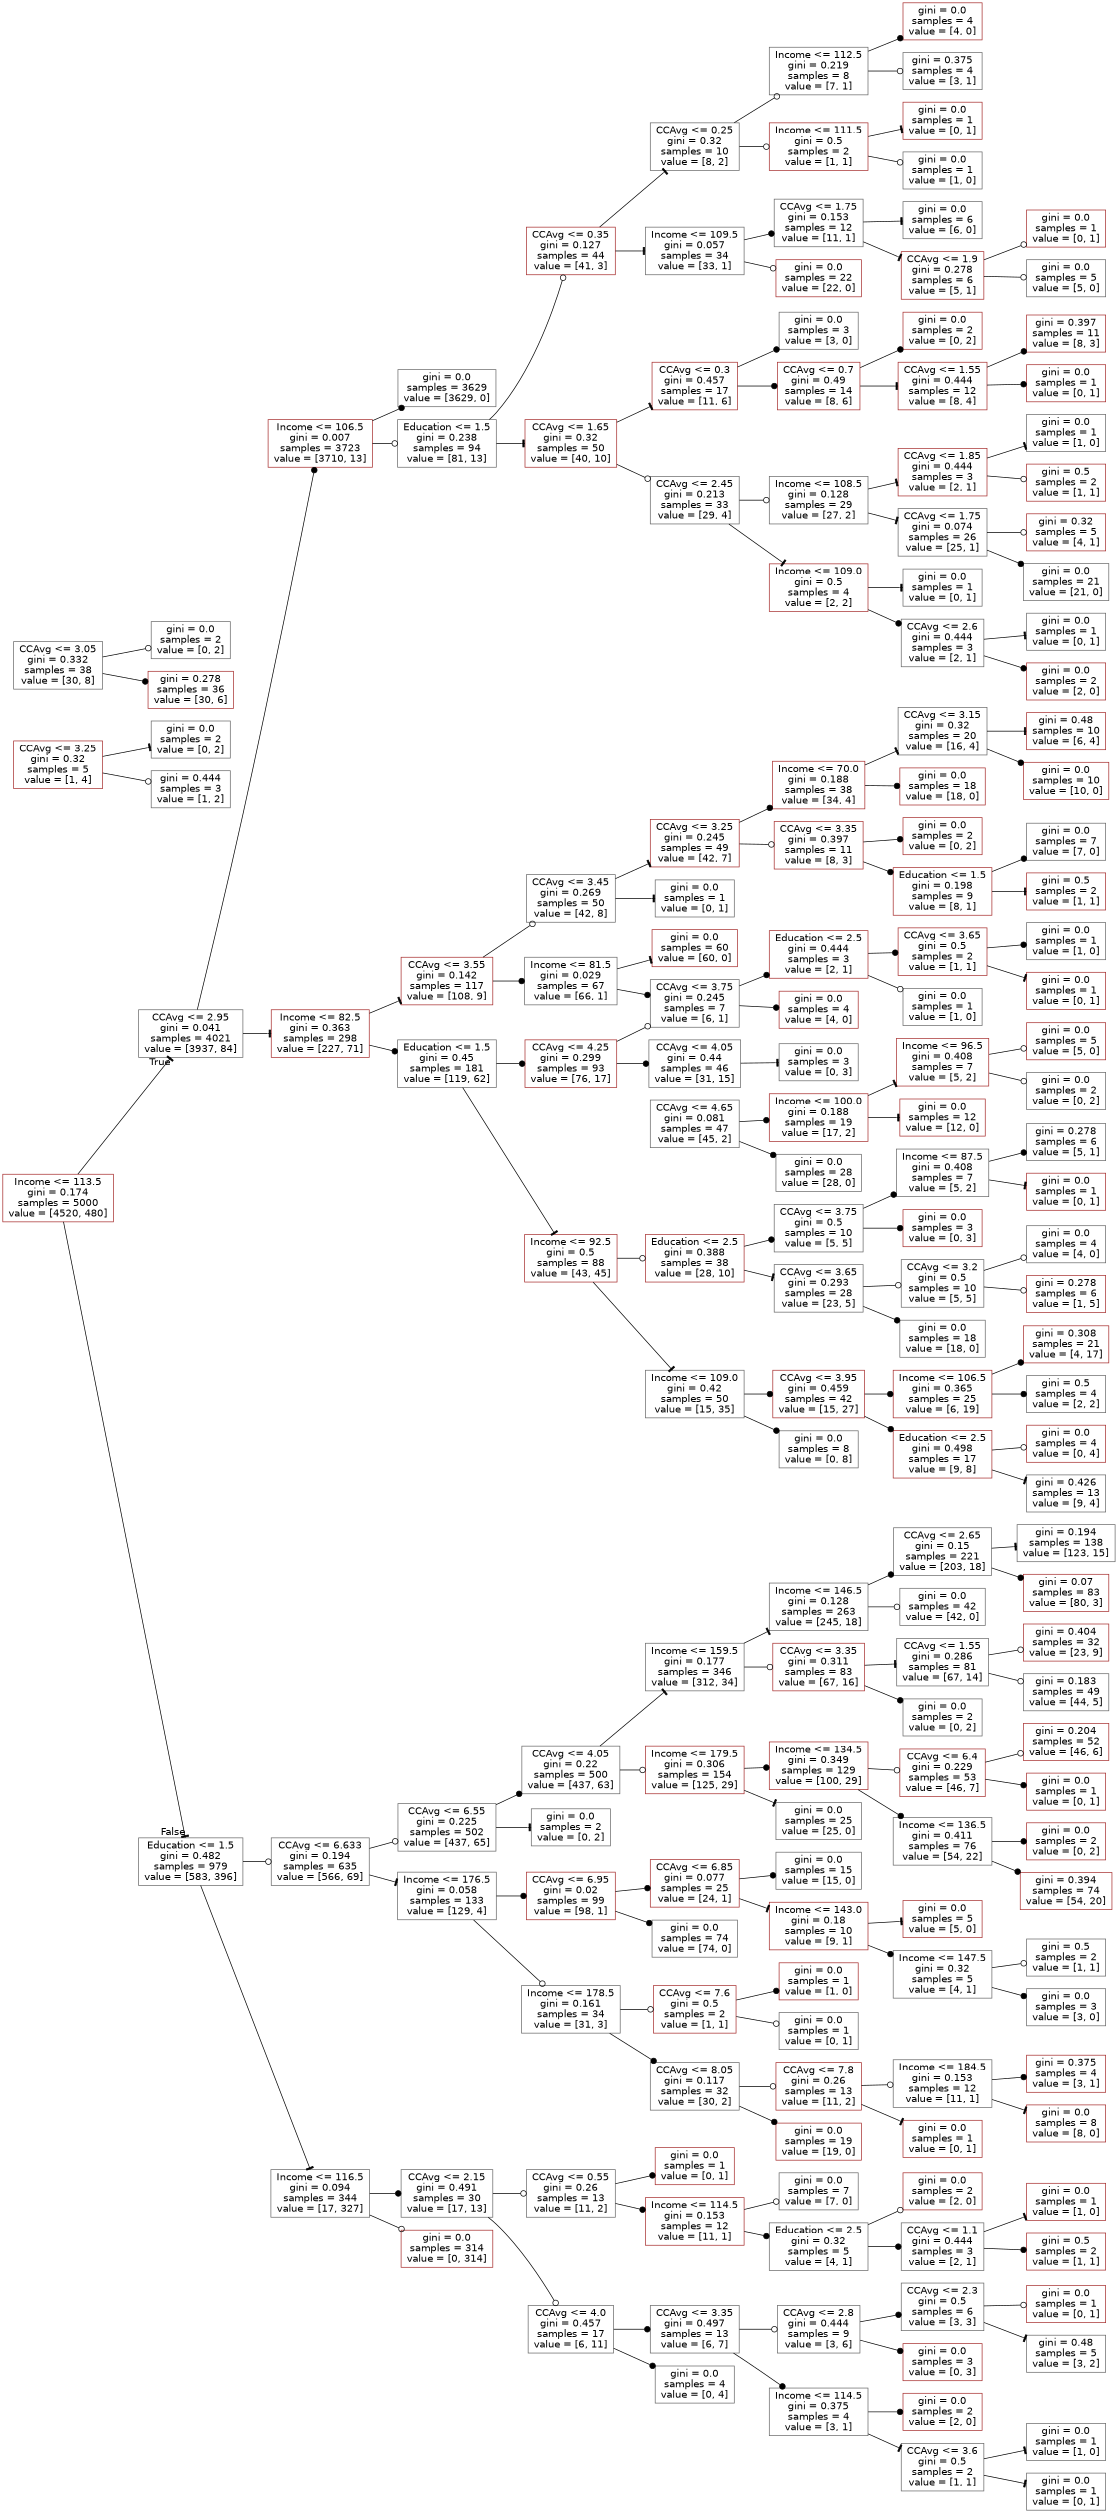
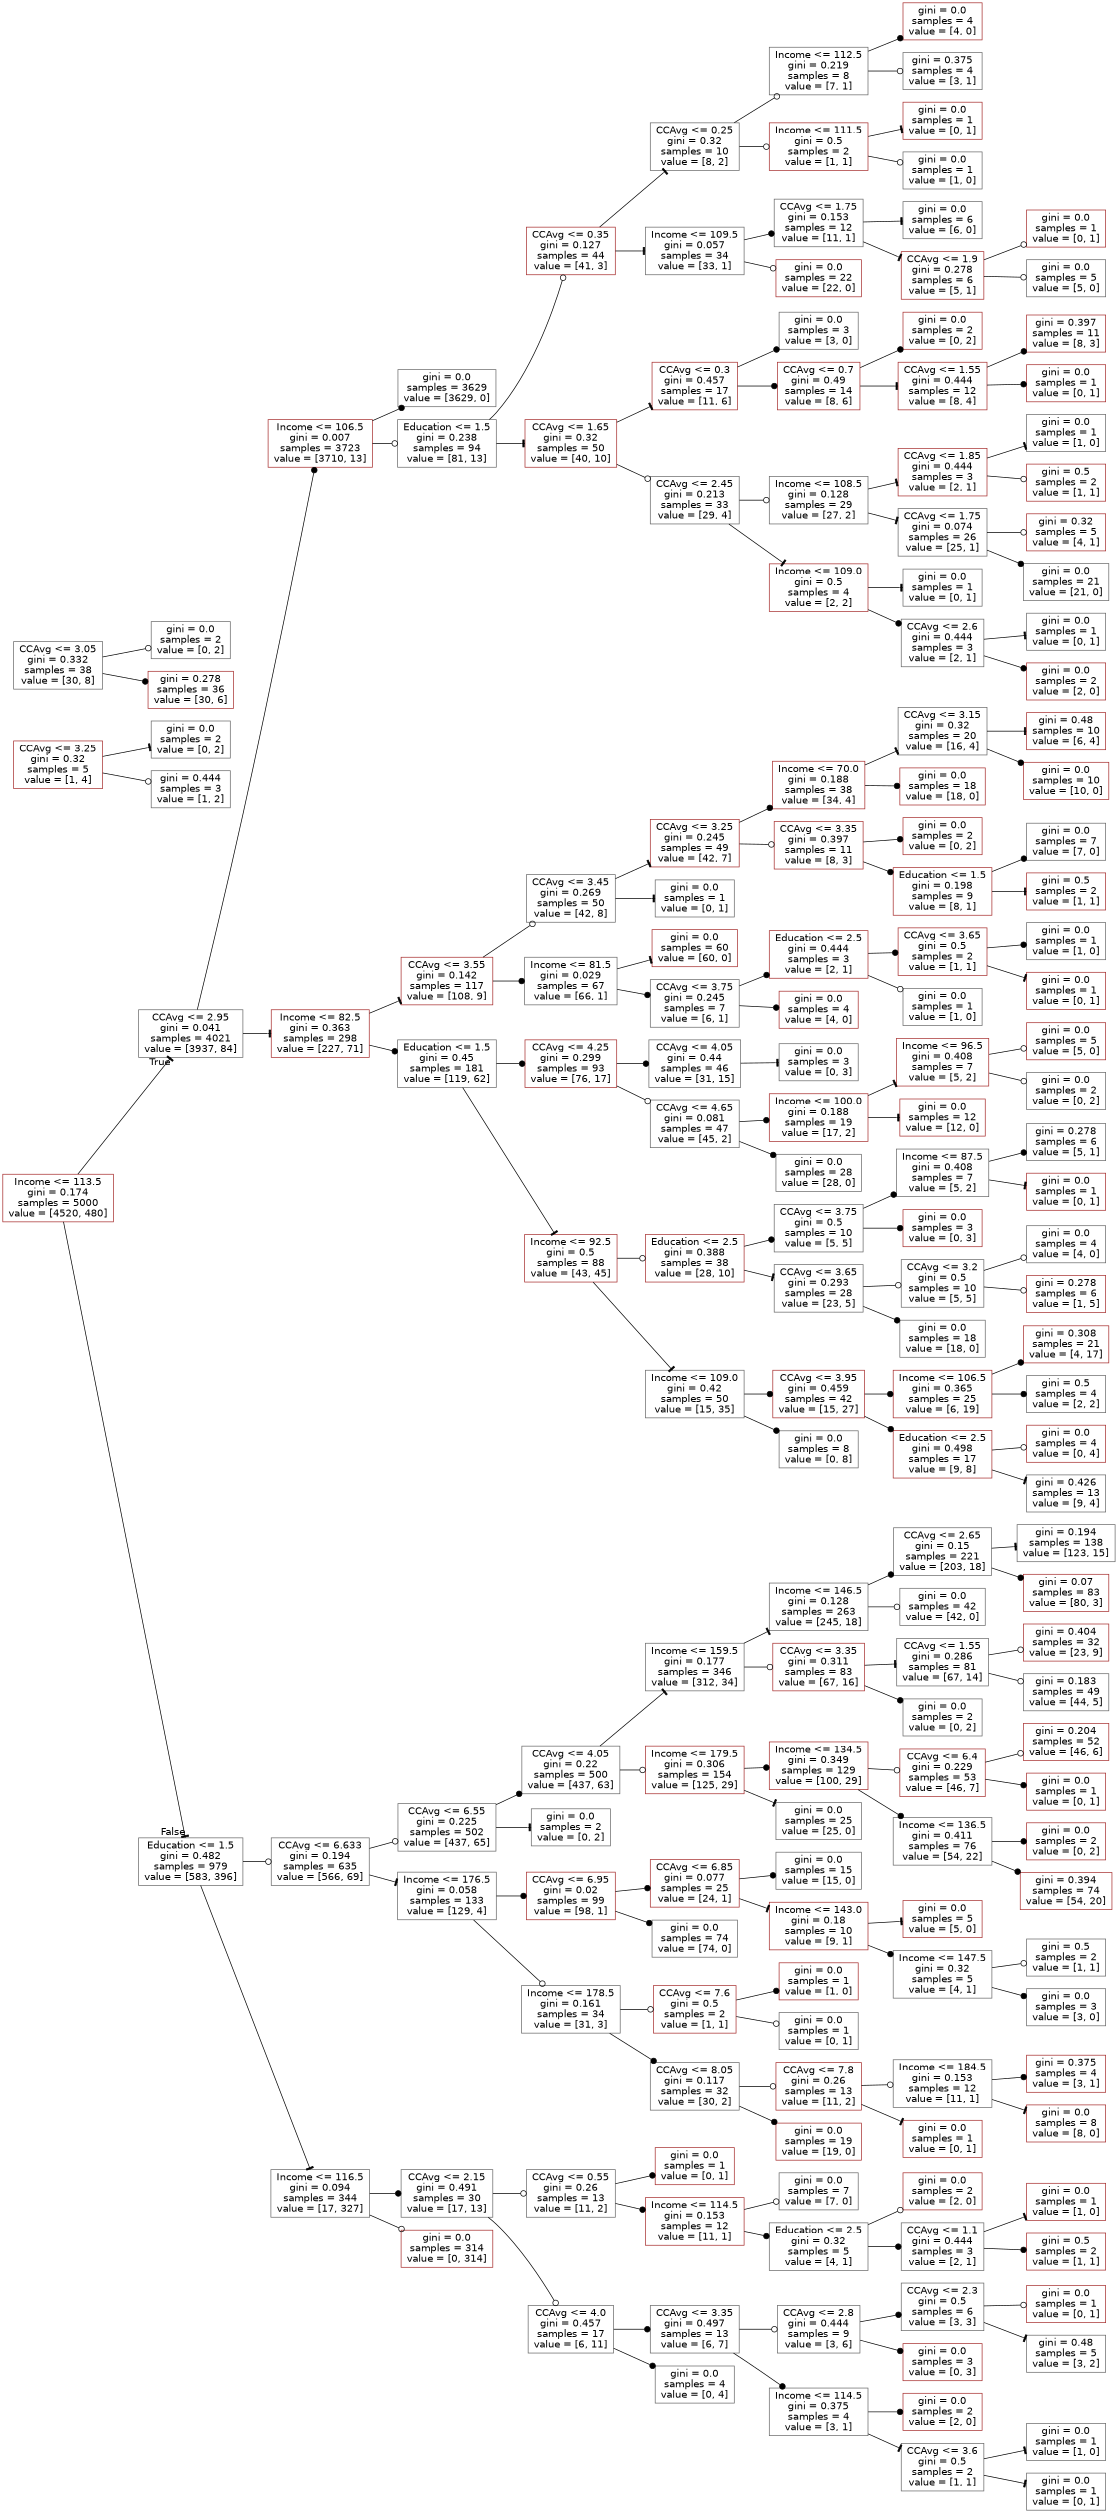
edge "CCAvg <= 4.25 gini = 0.299 samples = 93 value = [76, 17]" -> "CCAvg <= 3.75 gini = 0.245 samples = 7 value = [6, 1]": now "CCAvg <= 4.25 gini = 0.299 samples = 93 value = [76, 17]" -> "CCAvg <= 4.65 gini = 0.081 samples = 47 value = [45, 2]"
